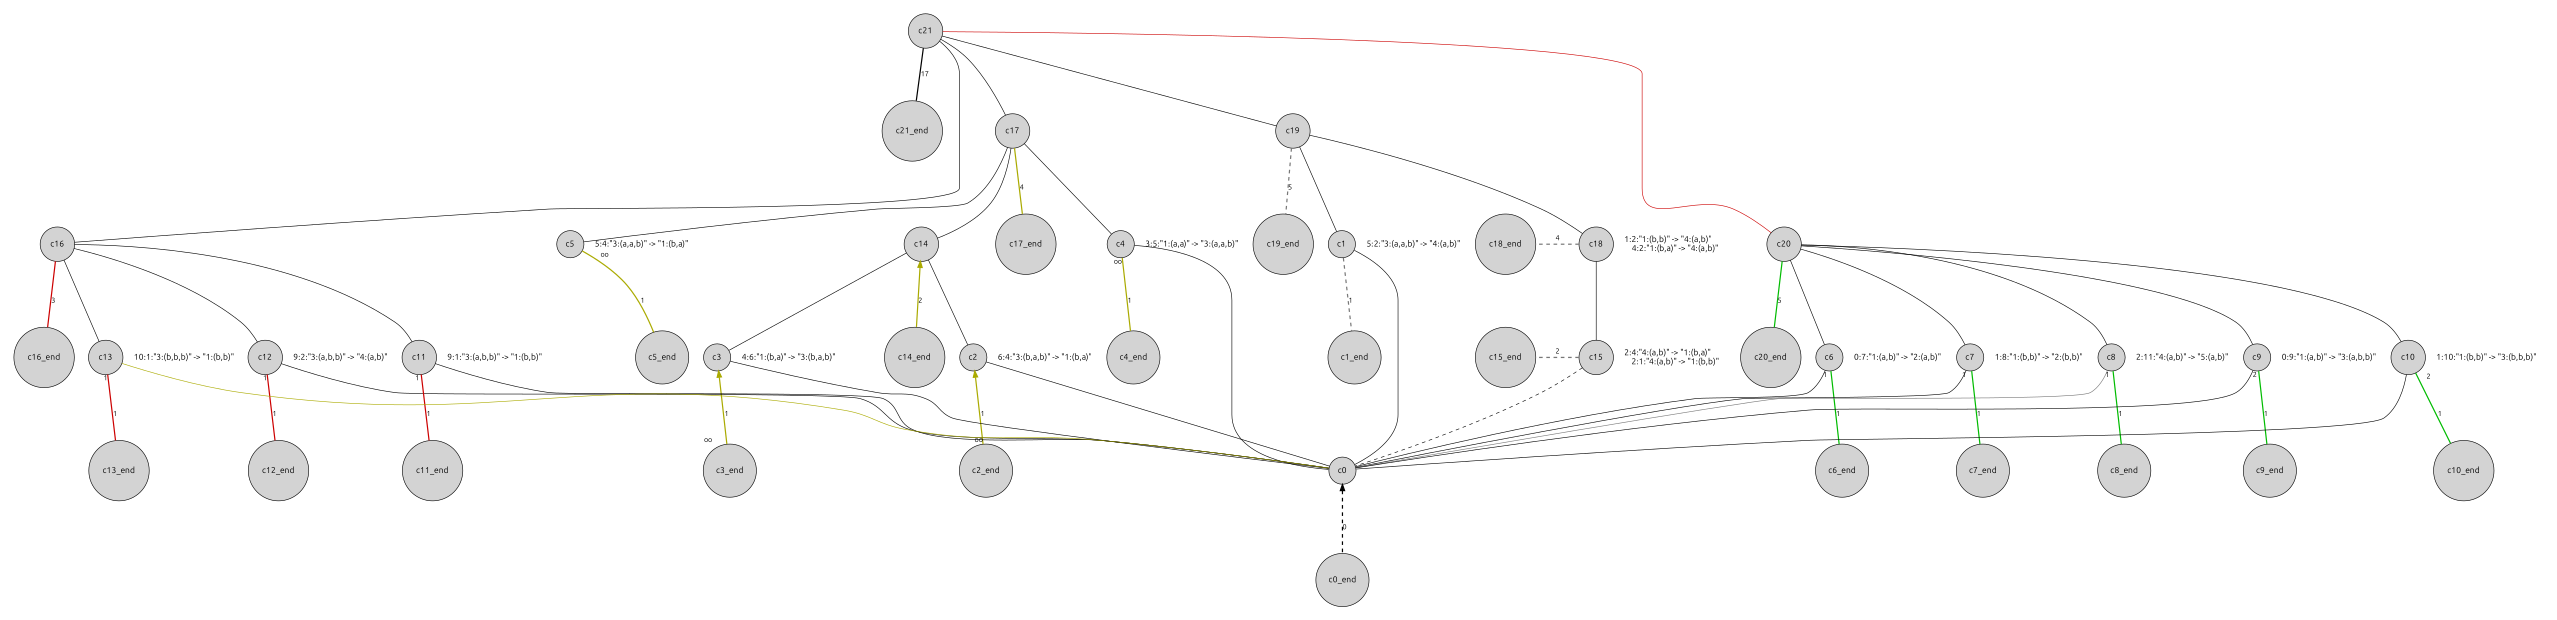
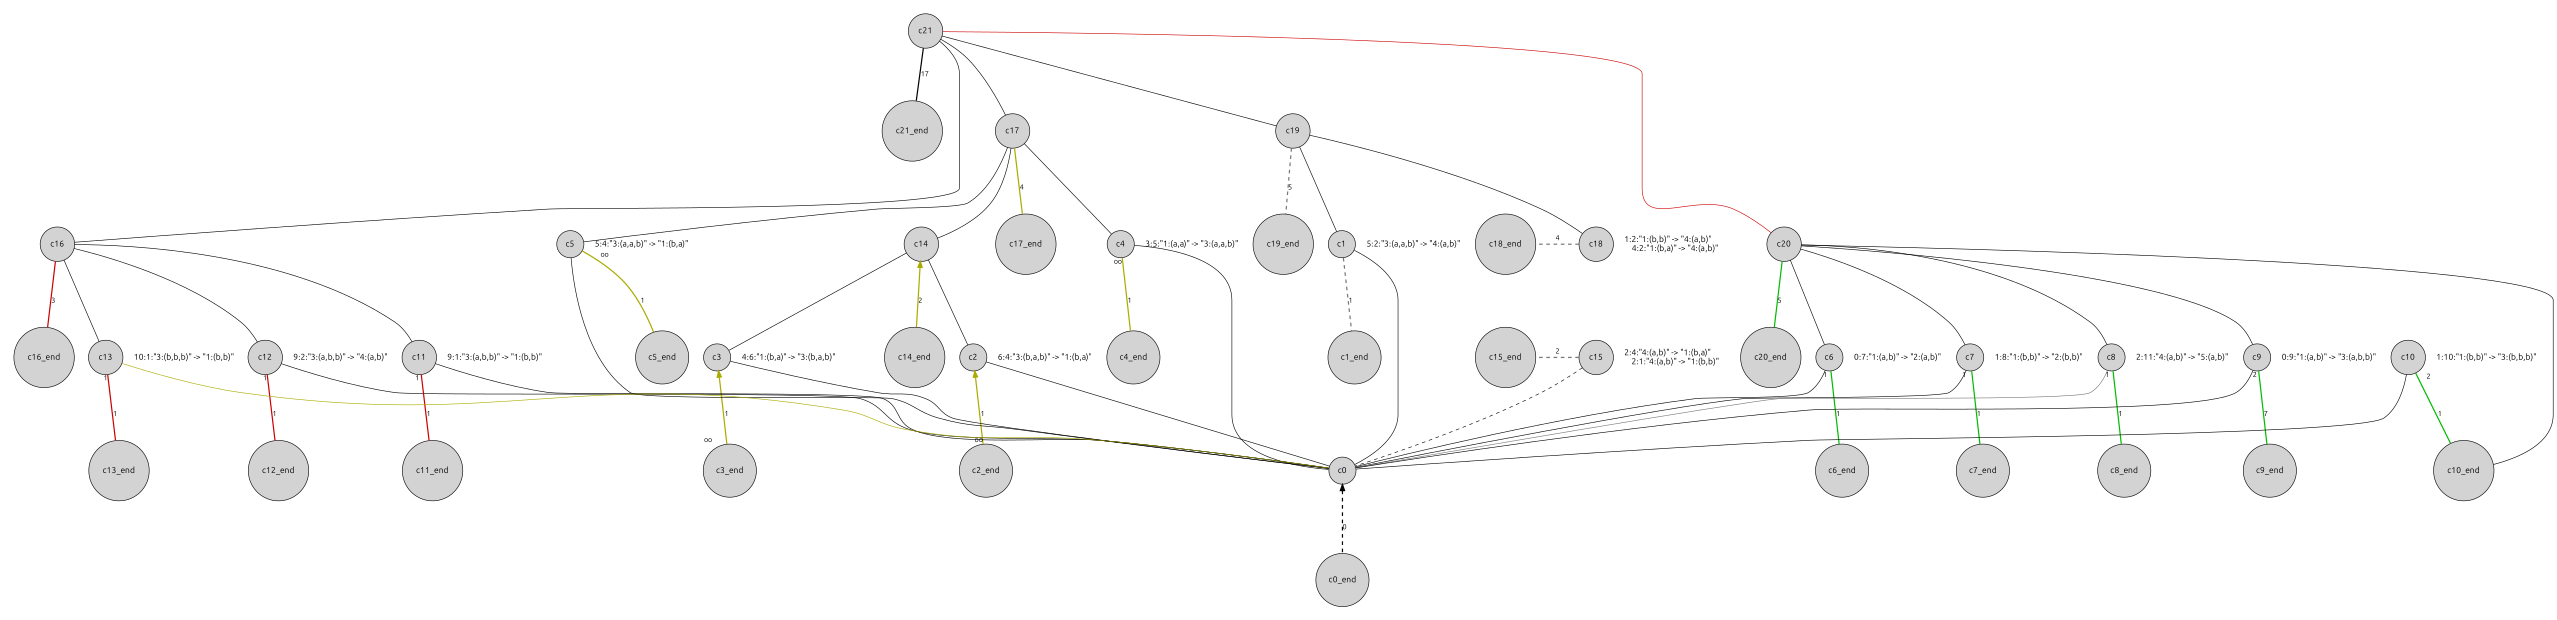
edge "c20" -- "c10": now "c20" -- "c10_end"
edge "c18" -- "c15": removed
edge "c5" -- "c0": added
edge "c9" -- "c9_end": label "1" -> "7"
